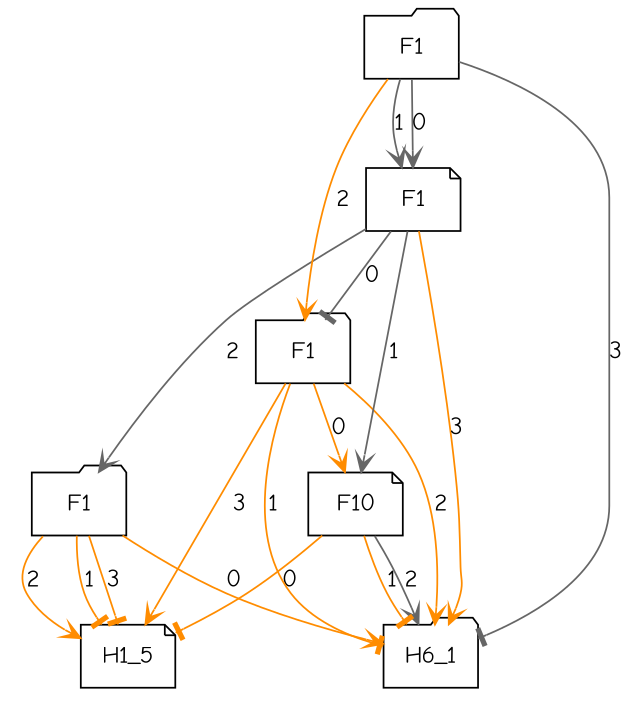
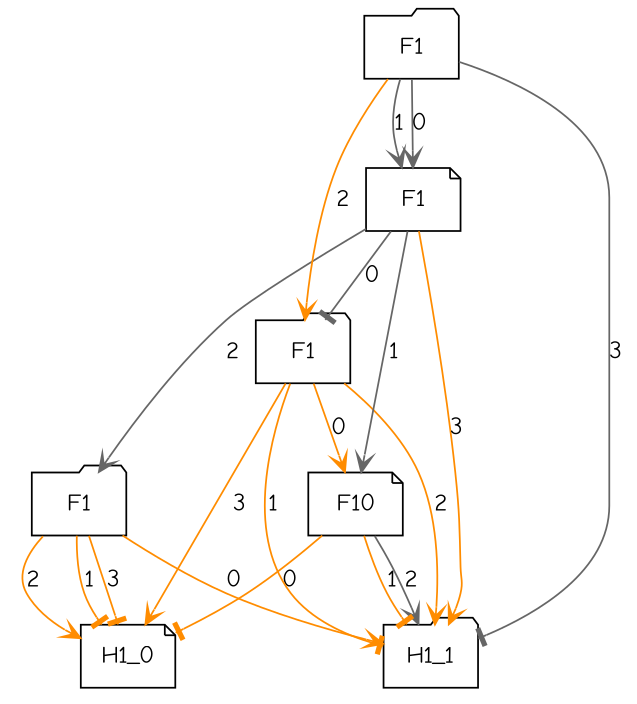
node "H1_5": label "H1_5" -> "H1_0"
node "H6_1": label "H6_1" -> "H1_1"
